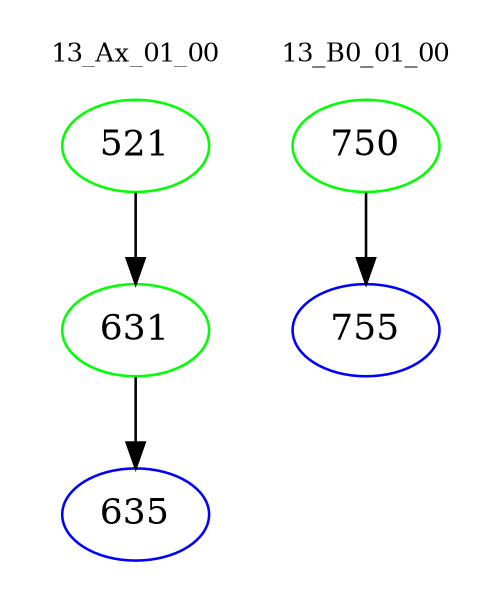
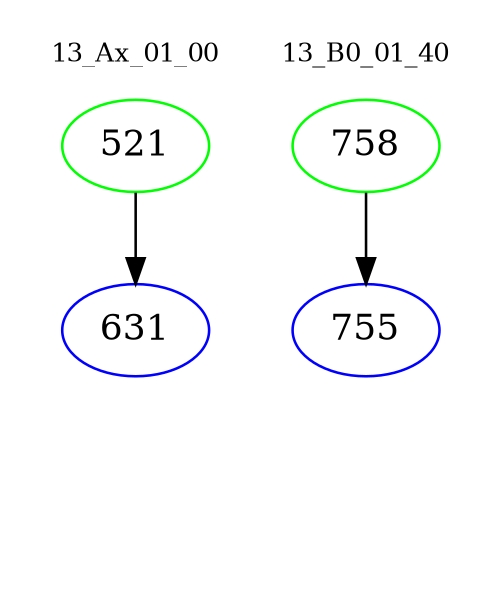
cluster "13_B0_01_00": label "13_B0_01_00" -> "13_B0_01_40"
node "750": label "750" -> "758"
node "631": color green -> blue
node "635": removed
